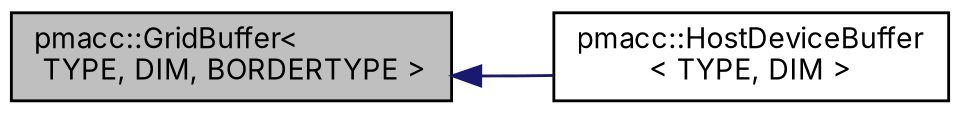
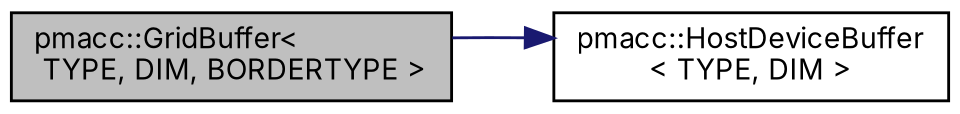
edge "pmacc::HostDeviceBuffer < TYPE, DIM >" -> "pmacc::GridBuffer< TYPE, DIM, BORDERTYPE >": reversed
